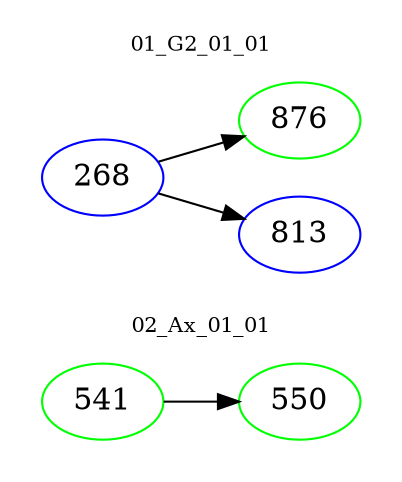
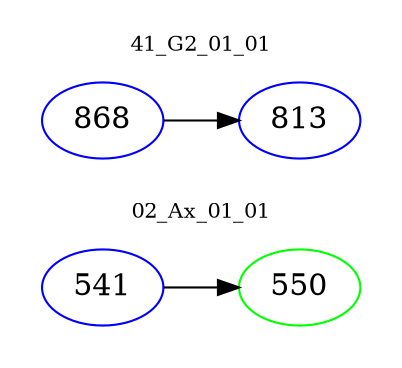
cluster "01_G2_01_01": label "01_G2_01_01" -> "41_G2_01_01"
node "876": removed
node "268": label "268" -> "868"
node "541": color green -> blue
